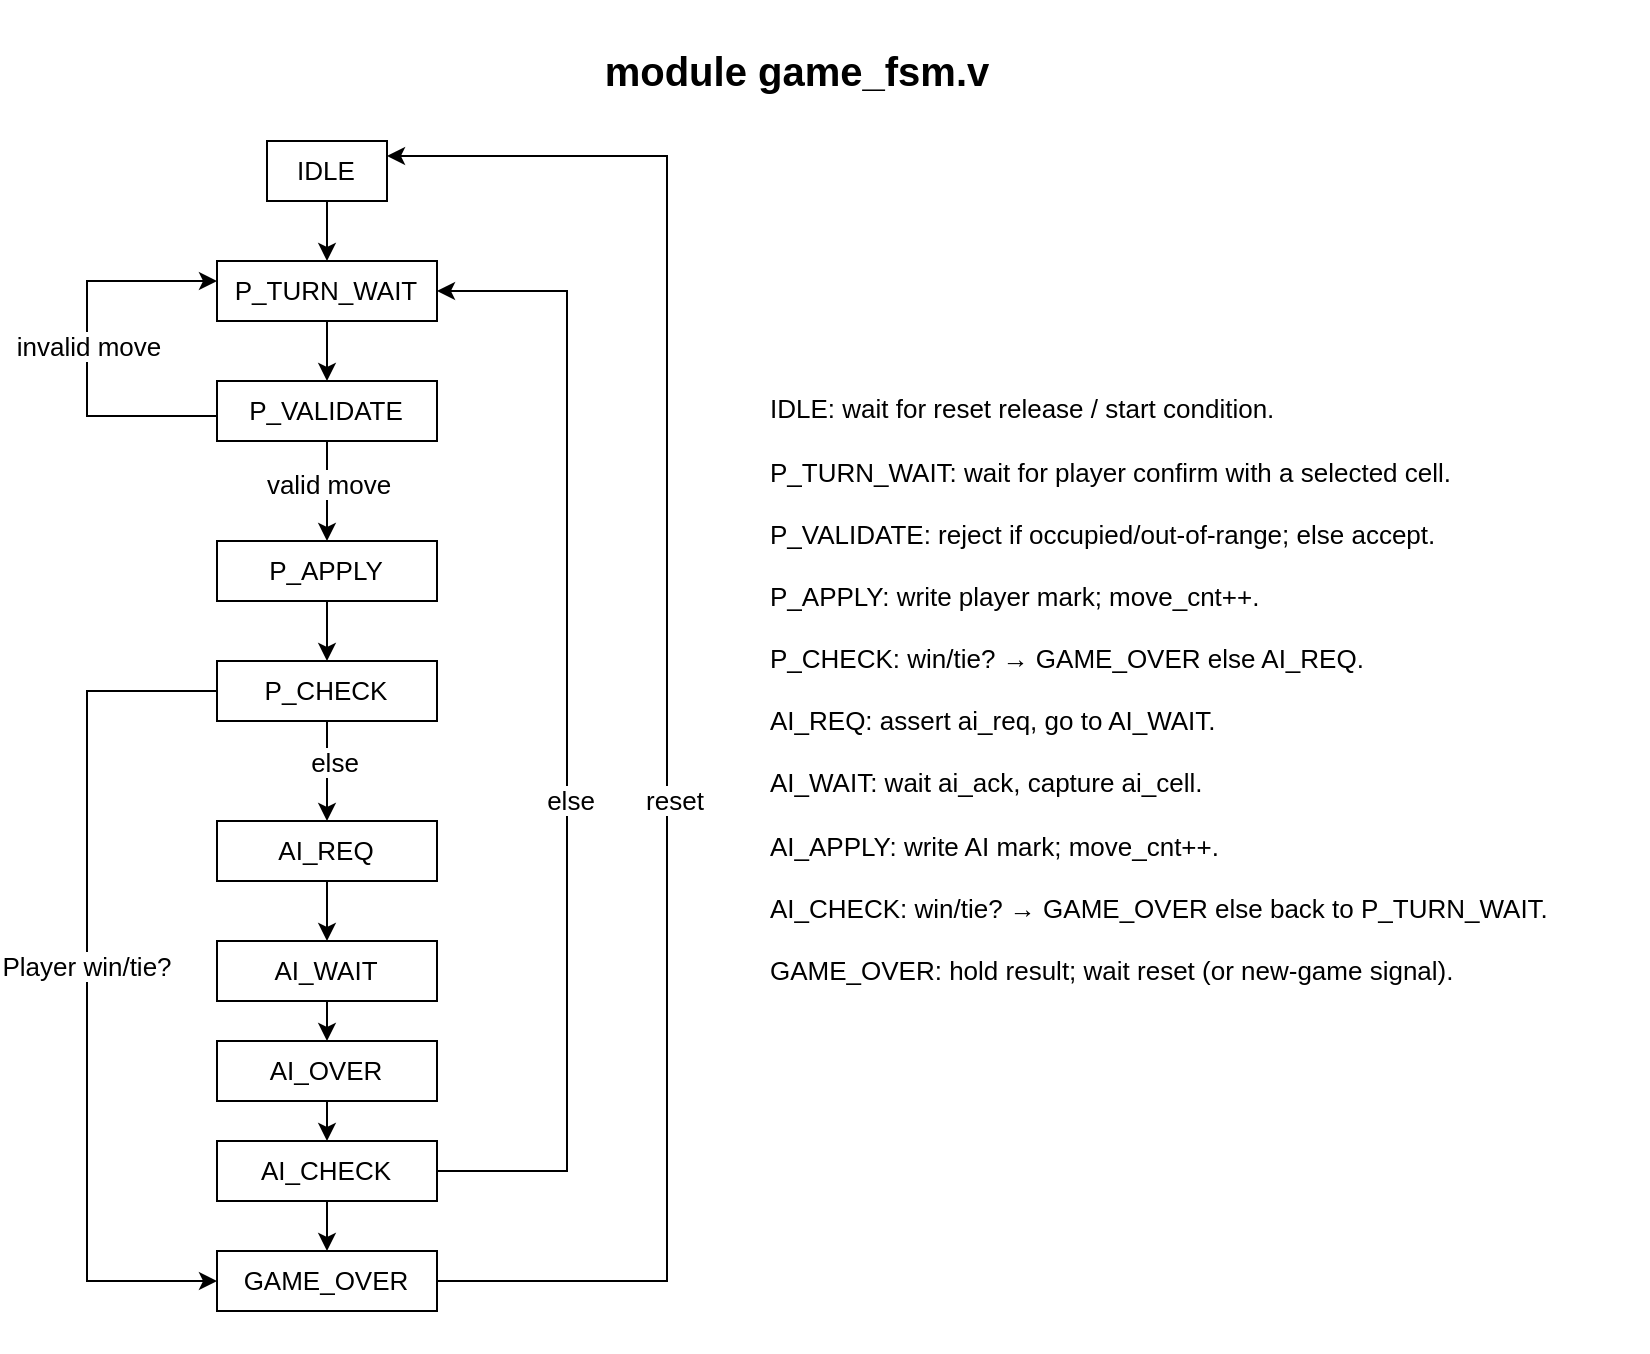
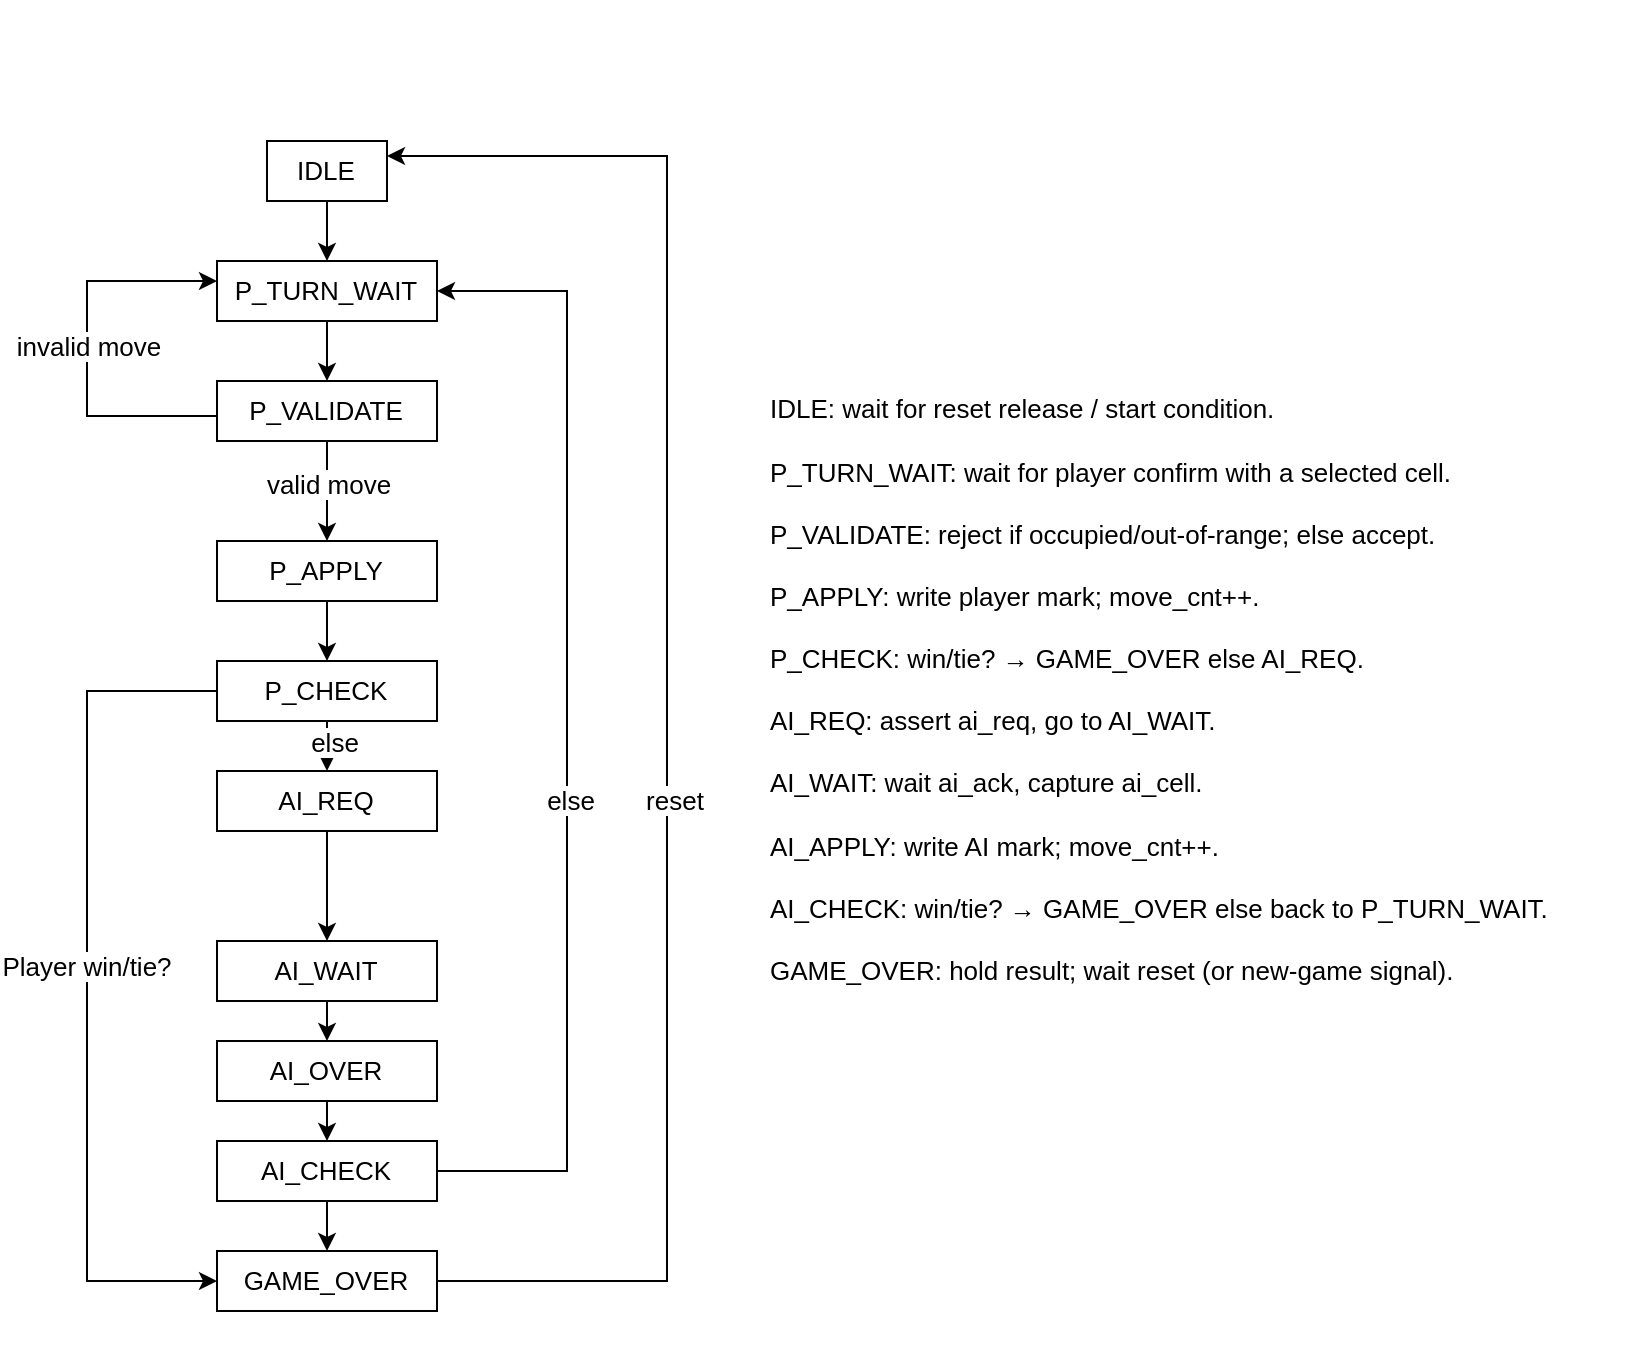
node "module game_fsm.v": removed
node "AI_REQ": moved (327, 851) -> (327, 801)
